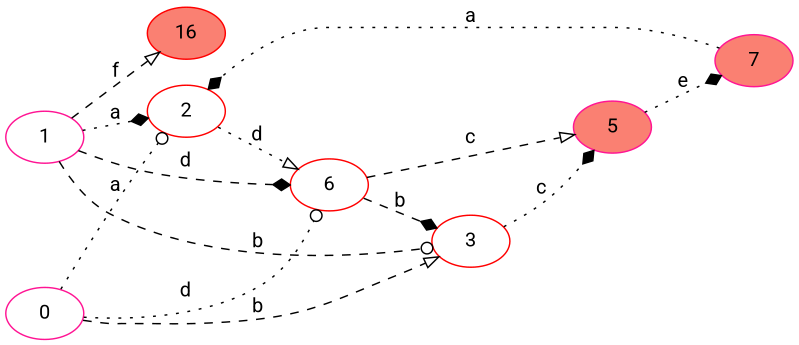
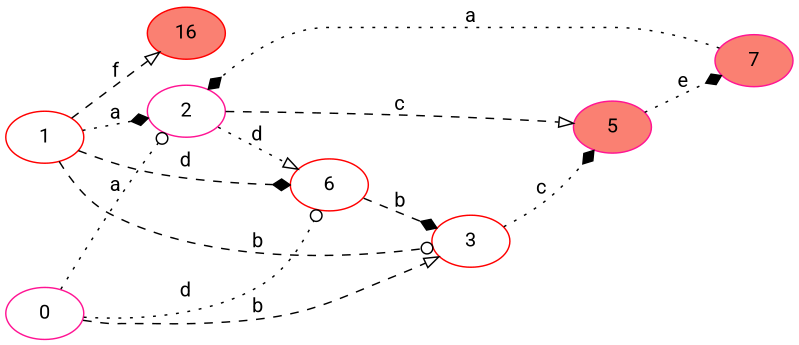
node "2": color red -> deeppink
node "1": color deeppink -> red
edge "6" -> "5": now "2" -> "5"
